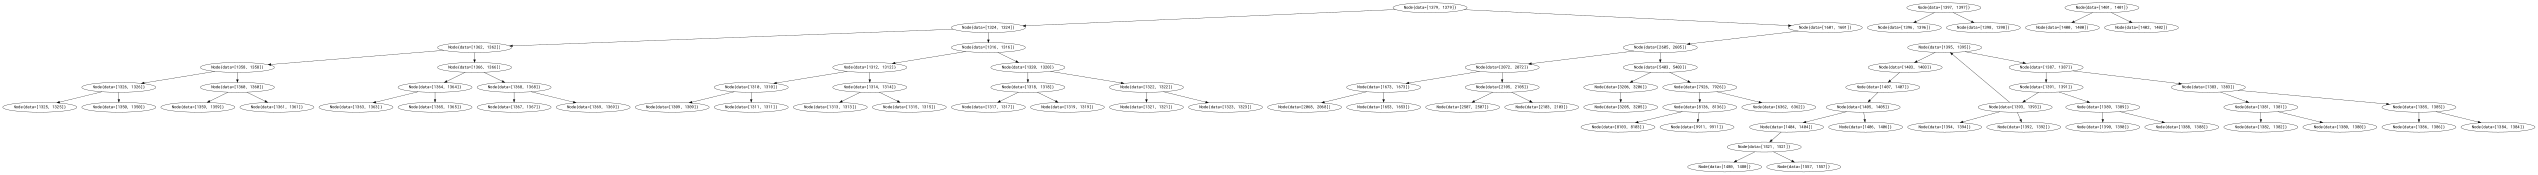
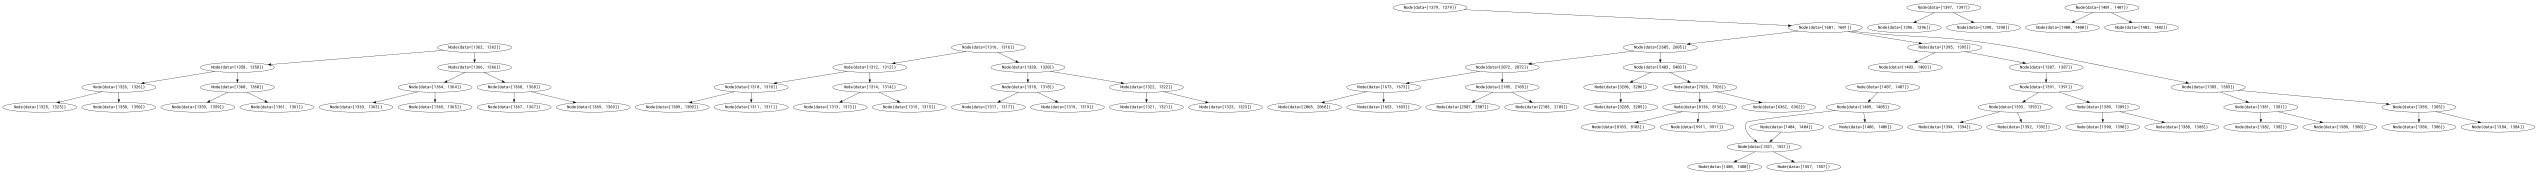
node "Node{data=[1324, 1324]}": removed
edge "Node{data=[1403, 1403]}" -> "Node{data=[1407, 1407]}": removed
edge "Node{data=[1387, 1387]}" -> "Node{data=[1383, 1383]}": now "Node{data=[1601, 1601]}" -> "Node{data=[1383, 1383]}"
edge "Node{data=[1393, 1393]}" -> "Node{data=[1395, 1395]}": now "Node{data=[1601, 1601]}" -> "Node{data=[1395, 1395]}"
edge "Node{data=[1405, 1405]}" -> "Node{data=[1404, 1404]}": now "Node{data=[1405, 1405]}" -> "Node{data=[1521, 1521]}"
